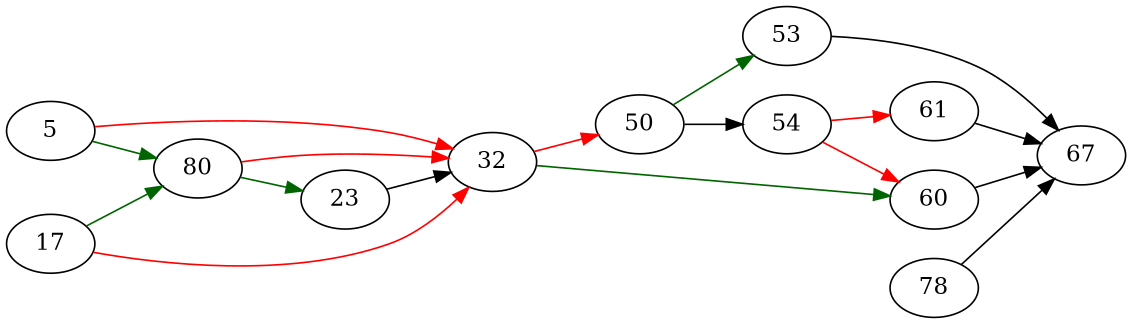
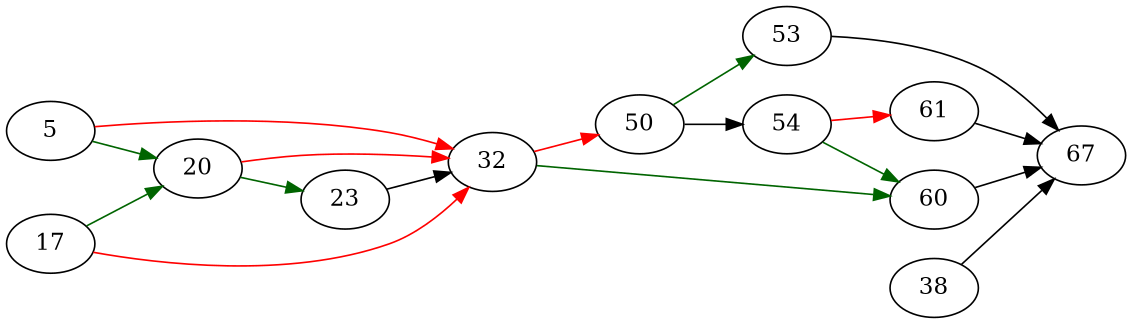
edge "54" -> "60": color red -> darkgreen
node "80": label "80" -> "20"
node "78": label "78" -> "38"
